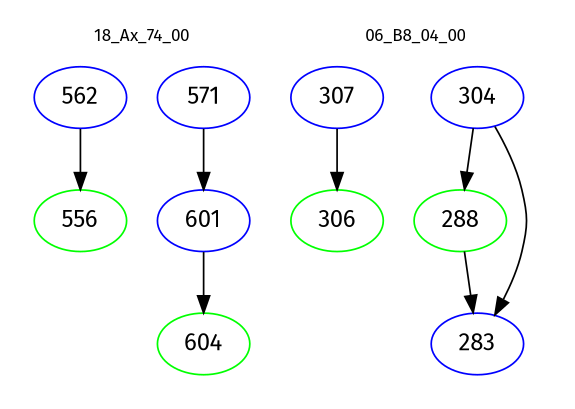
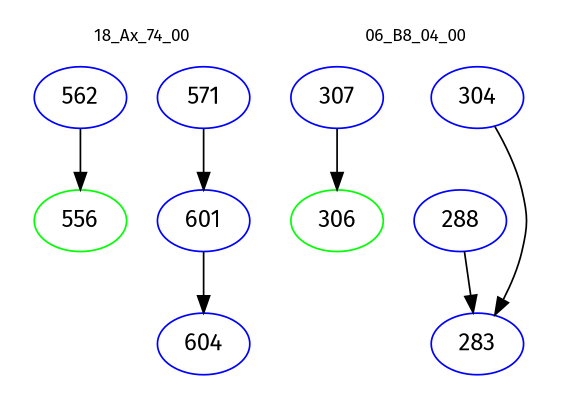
edge "304" -> "288": removed
node "288": color green -> blue
node "604": color green -> blue
